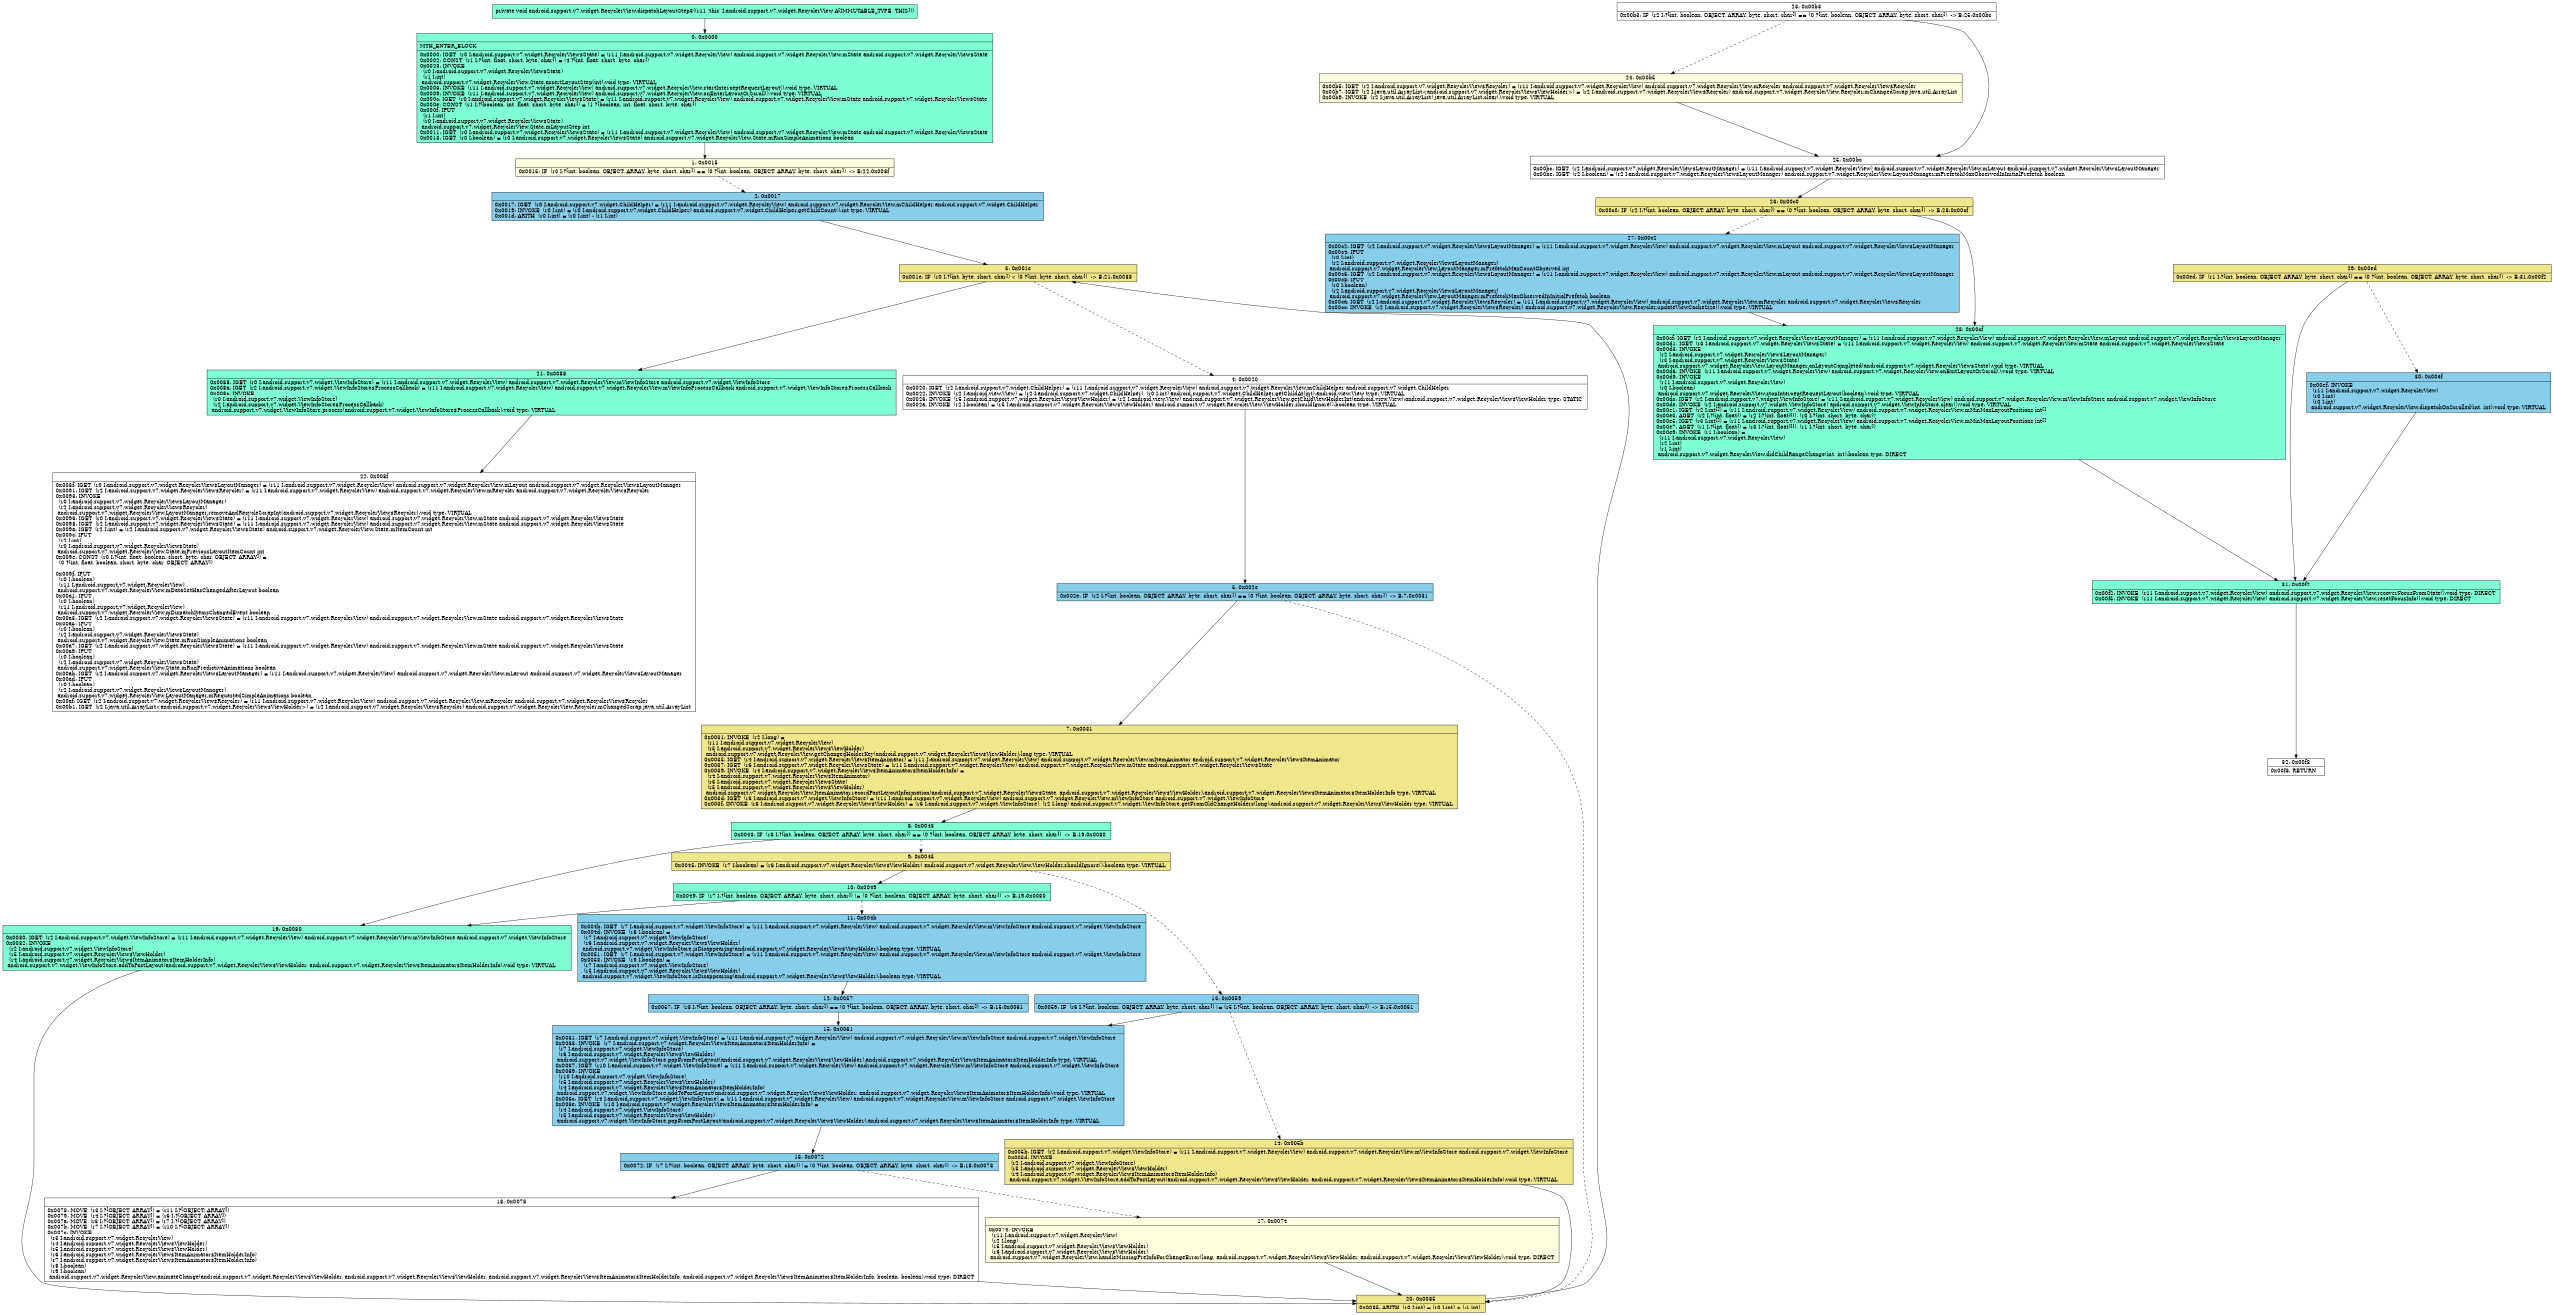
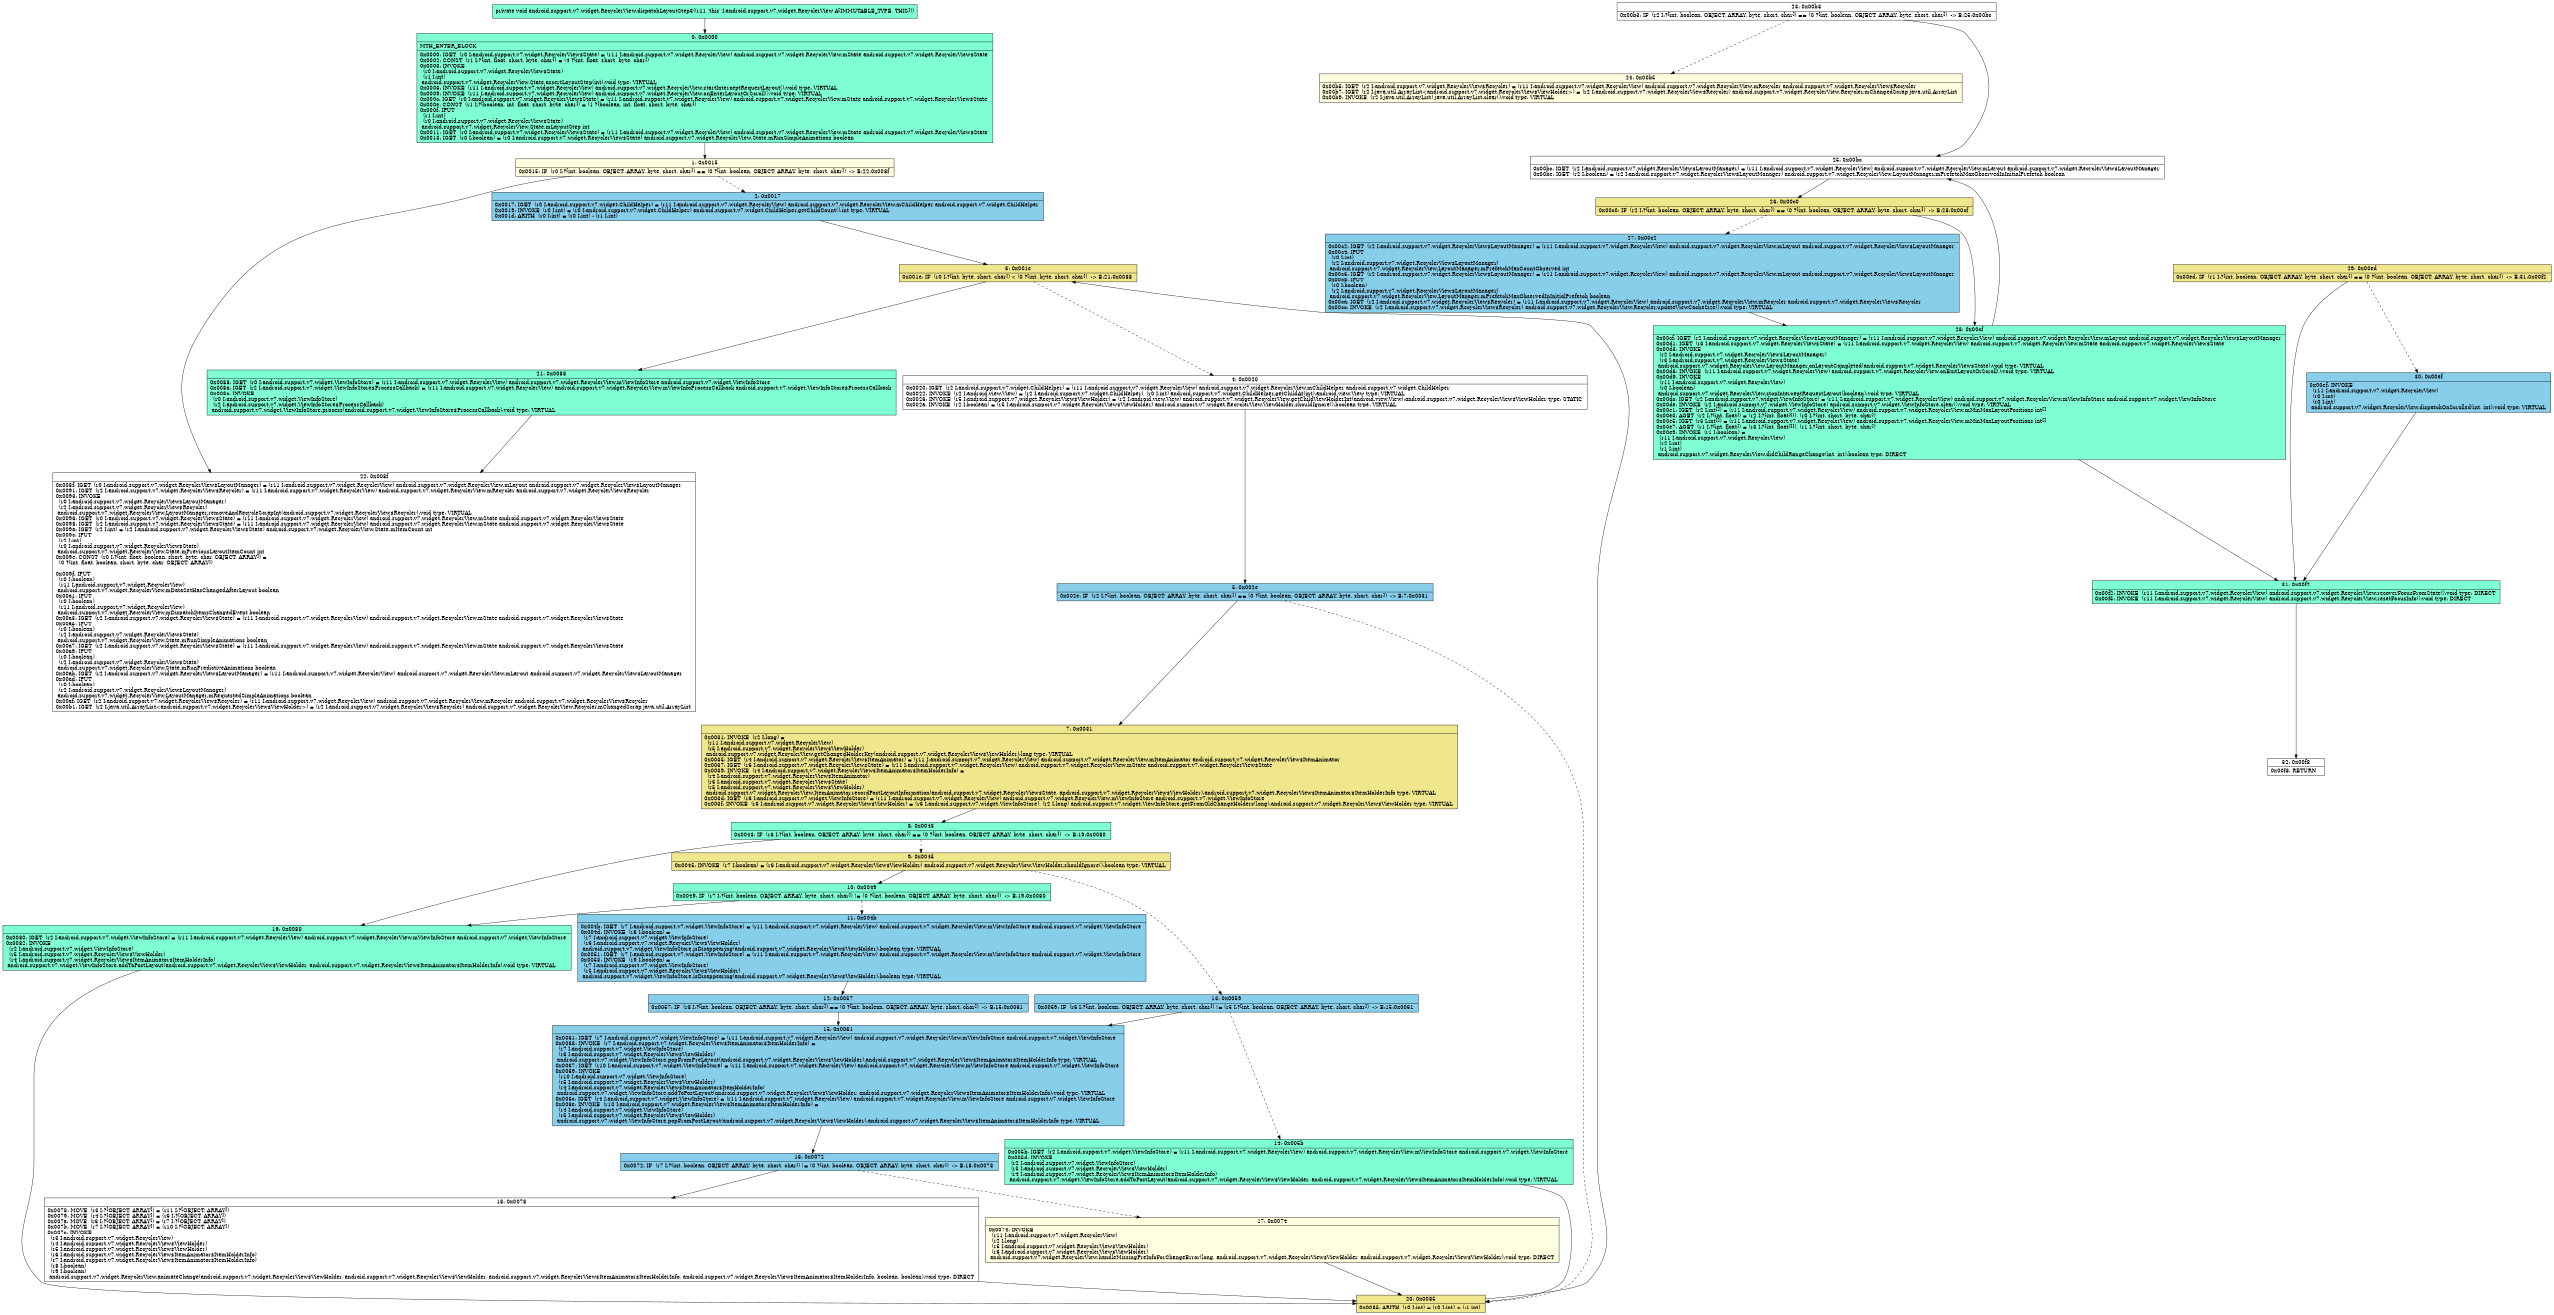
node "0: 0x0000": text "0x0023: INVOKE" -> "0x0003: INVOKE"
edge "24: 0x00b5" -> "25: 0x00bc": now "28: 0x00cf" -> "25: 0x00bc"
edge "1: 0x0015" -> "22: 0x008f": added
node "14: 0x005b": fillcolor khaki -> aquamarine
